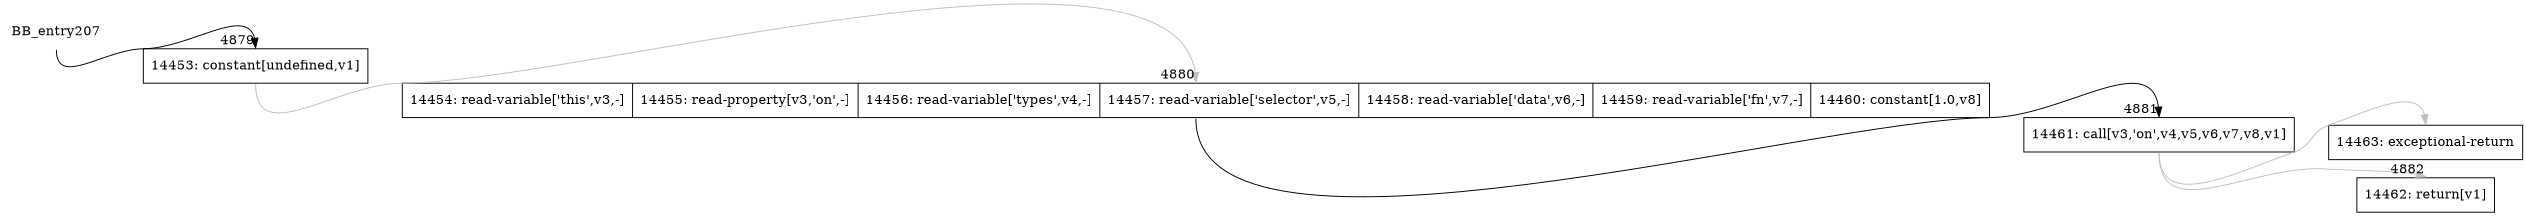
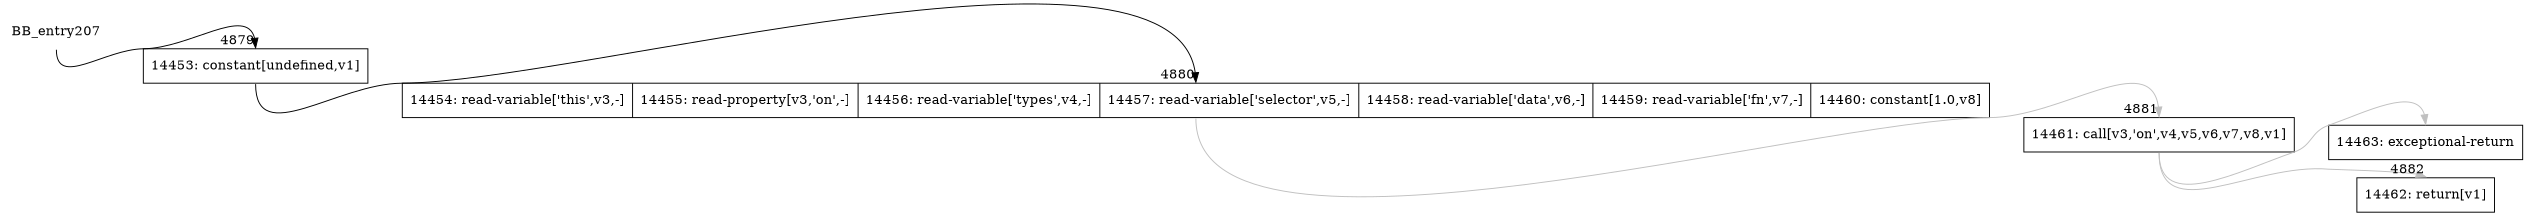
edge "14453: constant[undefined,v1]" -> "14454: read-variable['this',v3,-]": color gray -> black
edge "14454: read-variable['this',v3,-]" -> "14461: call[v3,'on',v4,v5,v6,v7,v8,v1]": color black -> gray
